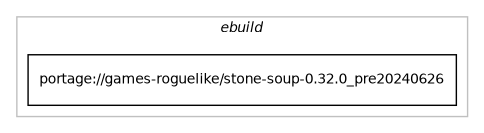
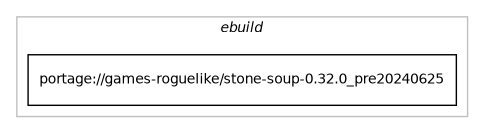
node "portage://games-roguelike/stone-soup-0.32.0_pre20240626": label "portage://games-roguelike/stone-soup-0.32.0_pre20240626" -> "portage://games-roguelike/stone-soup-0.32.0_pre20240625"
